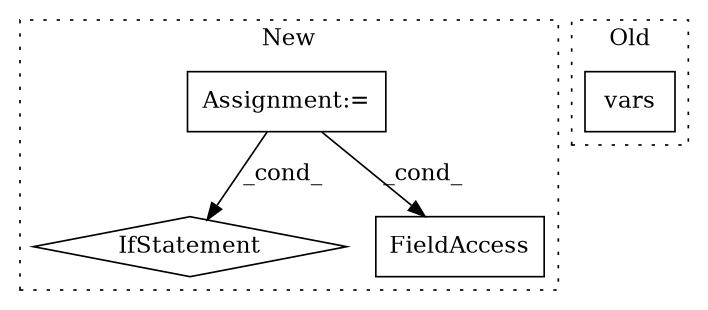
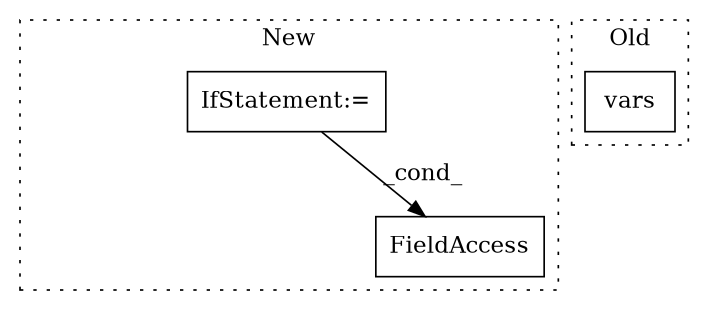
node "Assignment:=": label "Assignment:=" -> "IfStatement:="
node "IfStatement": removed
